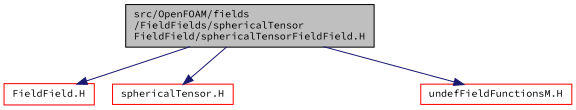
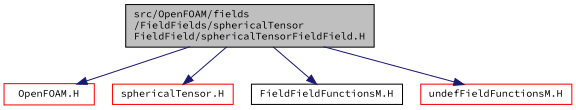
node "FieldField.H": label "FieldField.H" -> "OpenFOAM.H"
node "FieldFieldFunctionsM.H": added
